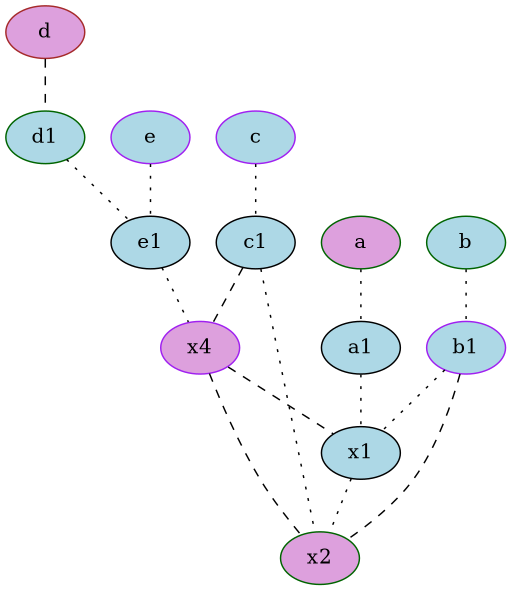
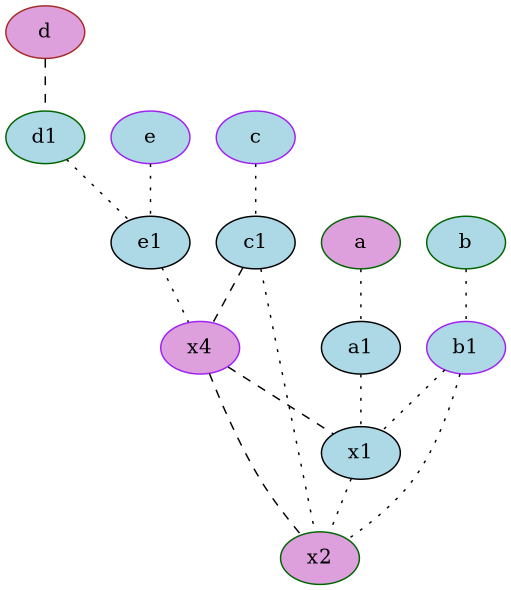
edge "b1" -- "x2": style dashed -> dotted
